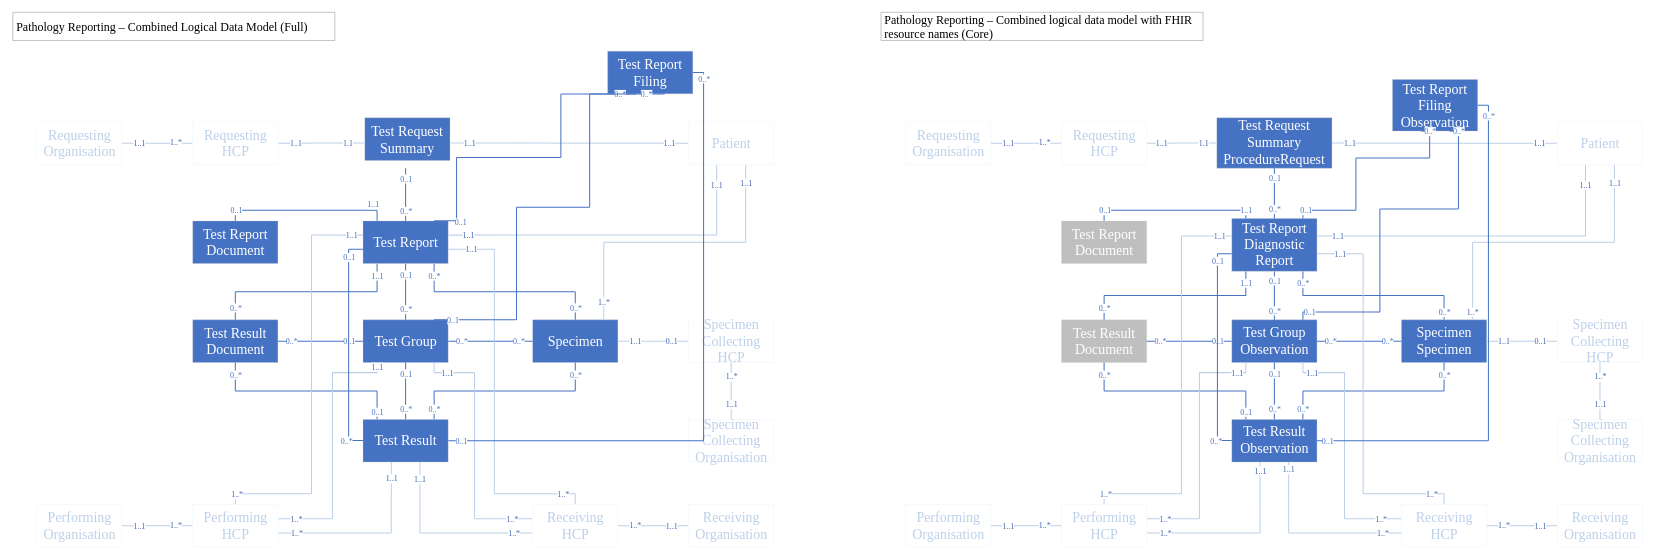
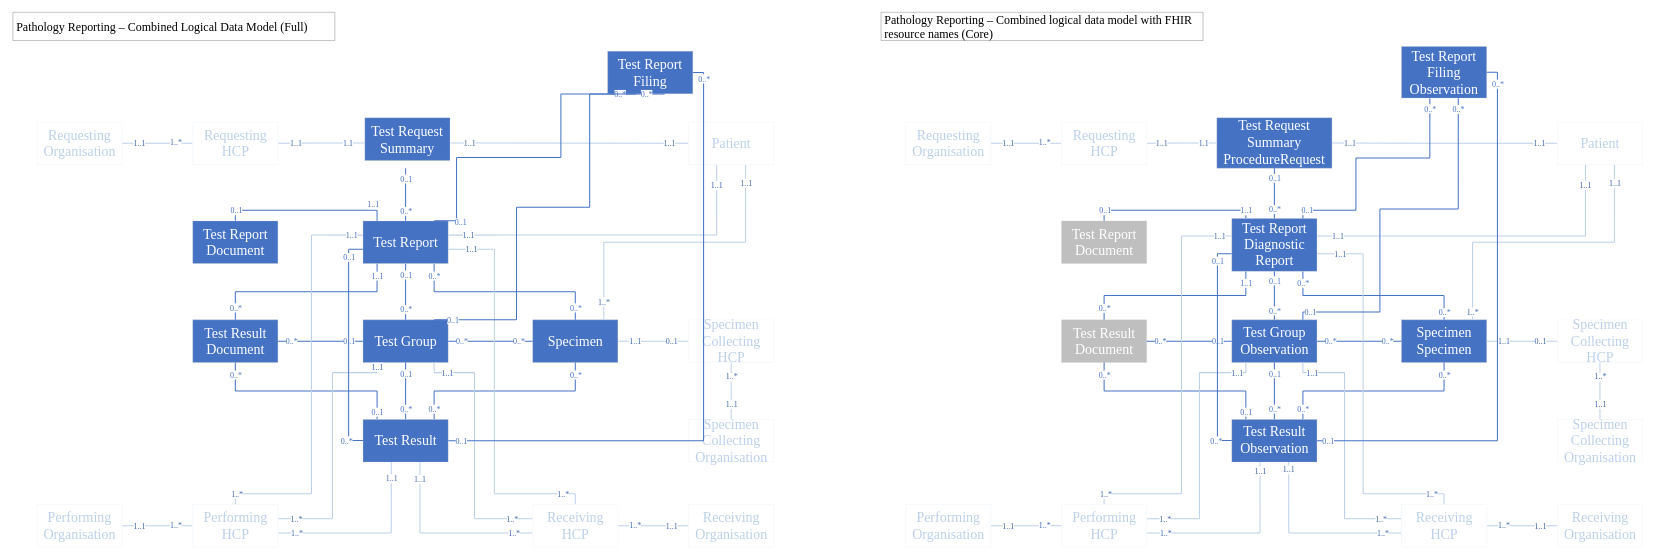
node "Test Report Filing Observation": moved (1436, 105) -> (1445, 72)
